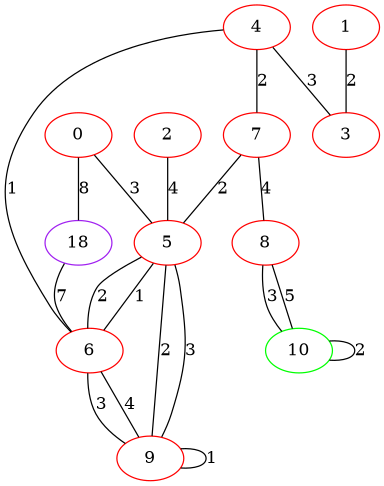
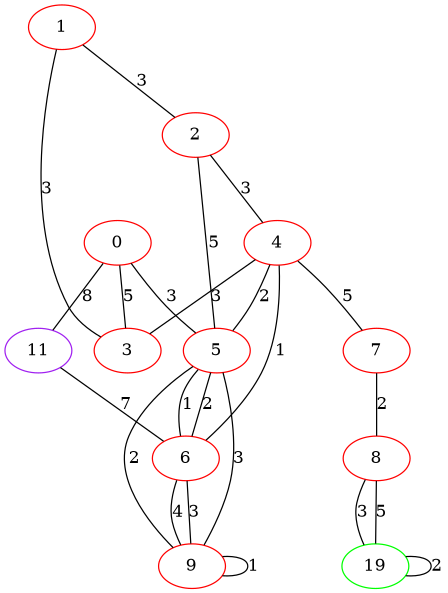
edge "1" -- "2": added, label "3"
edge "4" -- "7": label "2" -> "5"
edge "1" -- "3": label "2" -> "3"
edge "2" -- "5": label "4" -> "5"
edge "7" -- "5": now "4" -- "5"
edge "2" -- "4": added, label "3"
edge "7" -- "8": label "4" -> "2"
node "18": label "18" -> "11"
edge "0" -- "3": added, label "5"
node "10": label "10" -> "19"
